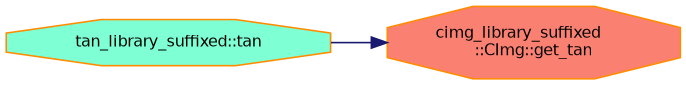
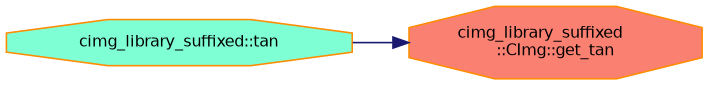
node "tan_library_suffixed::tan": label "tan_library_suffixed::tan" -> "cimg_library_suffixed::tan"
